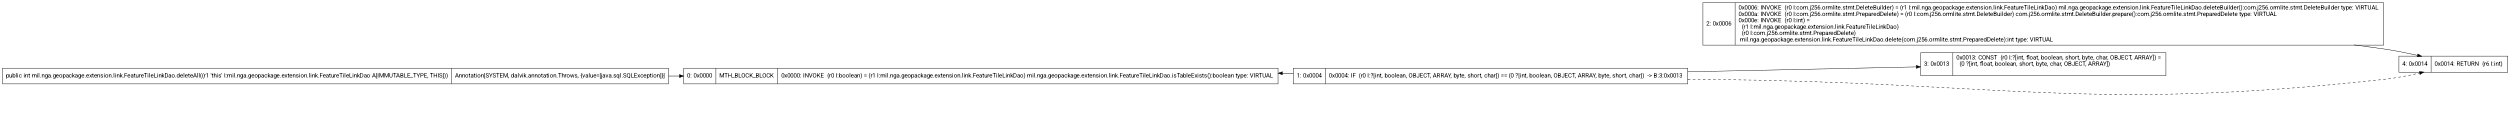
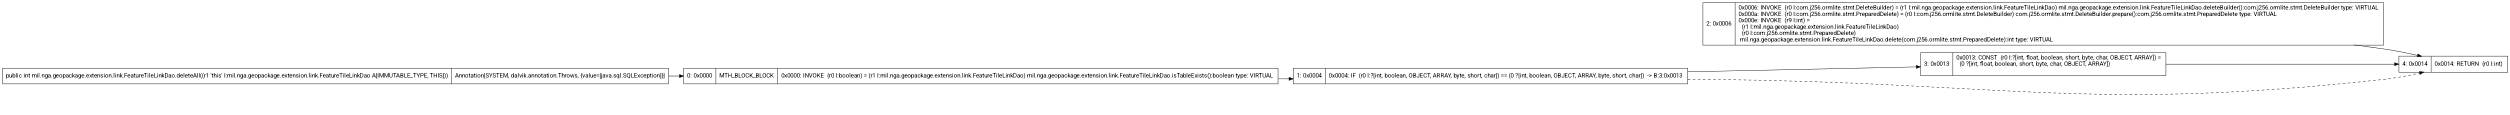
node "2: 0x0006": text "0x000e: INVOKE  (r0 I:int) =" -> "0x000e: INVOKE  (r9 I:int) ="
edge "3: 0x0013" -> "4: 0x0014": added
node "4: 0x0014": text "0x0014: RETURN  (r6 I:int)" -> "0x0014: RETURN  (r0 I:int)"
edge "1: 0x0004" -> "0: 0x0000": reversed
